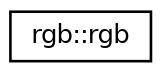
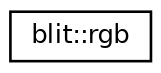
node "rgb::rgb": label "rgb::rgb" -> "blit::rgb"
